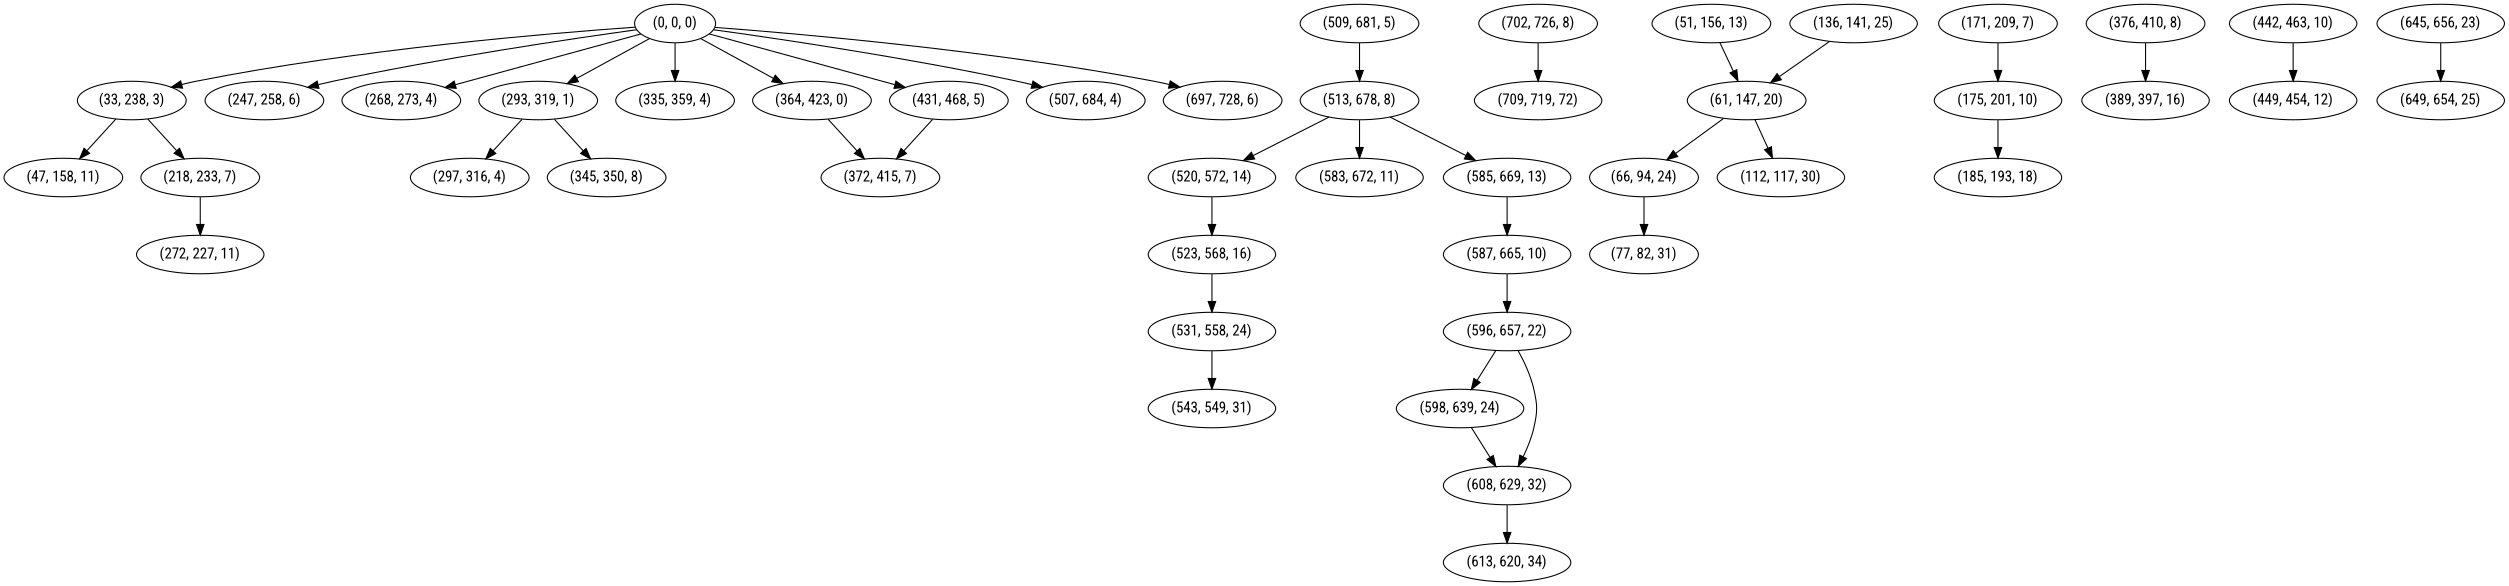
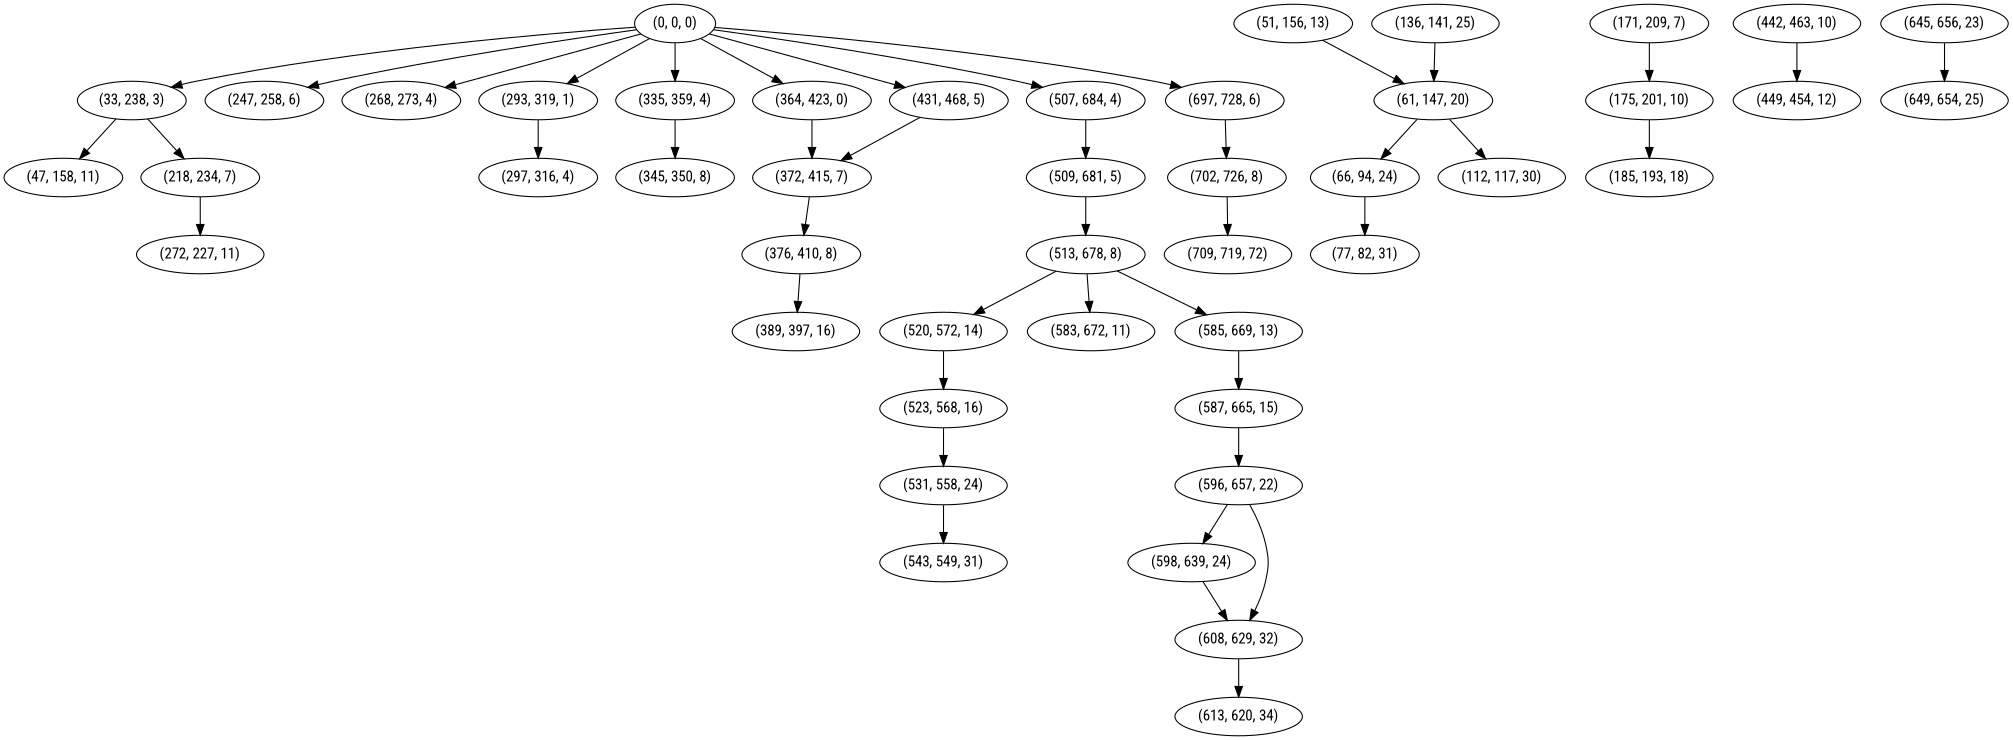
edge "(507, 684, 4)" -> "(509, 681, 5)": added
edge "(697, 728, 6)" -> "(702, 726, 8)": added
edge "(293, 319, 1)" -> "(345, 350, 8)": now "(335, 359, 4)" -> "(345, 350, 8)"
node "(218, 233, 7)": label "(218, 233, 7)" -> "(218, 234, 7)"
edge "(372, 415, 7)" -> "(376, 410, 8)": added
node "(587, 665, 10)": label "(587, 665, 10)" -> "(587, 665, 15)"
